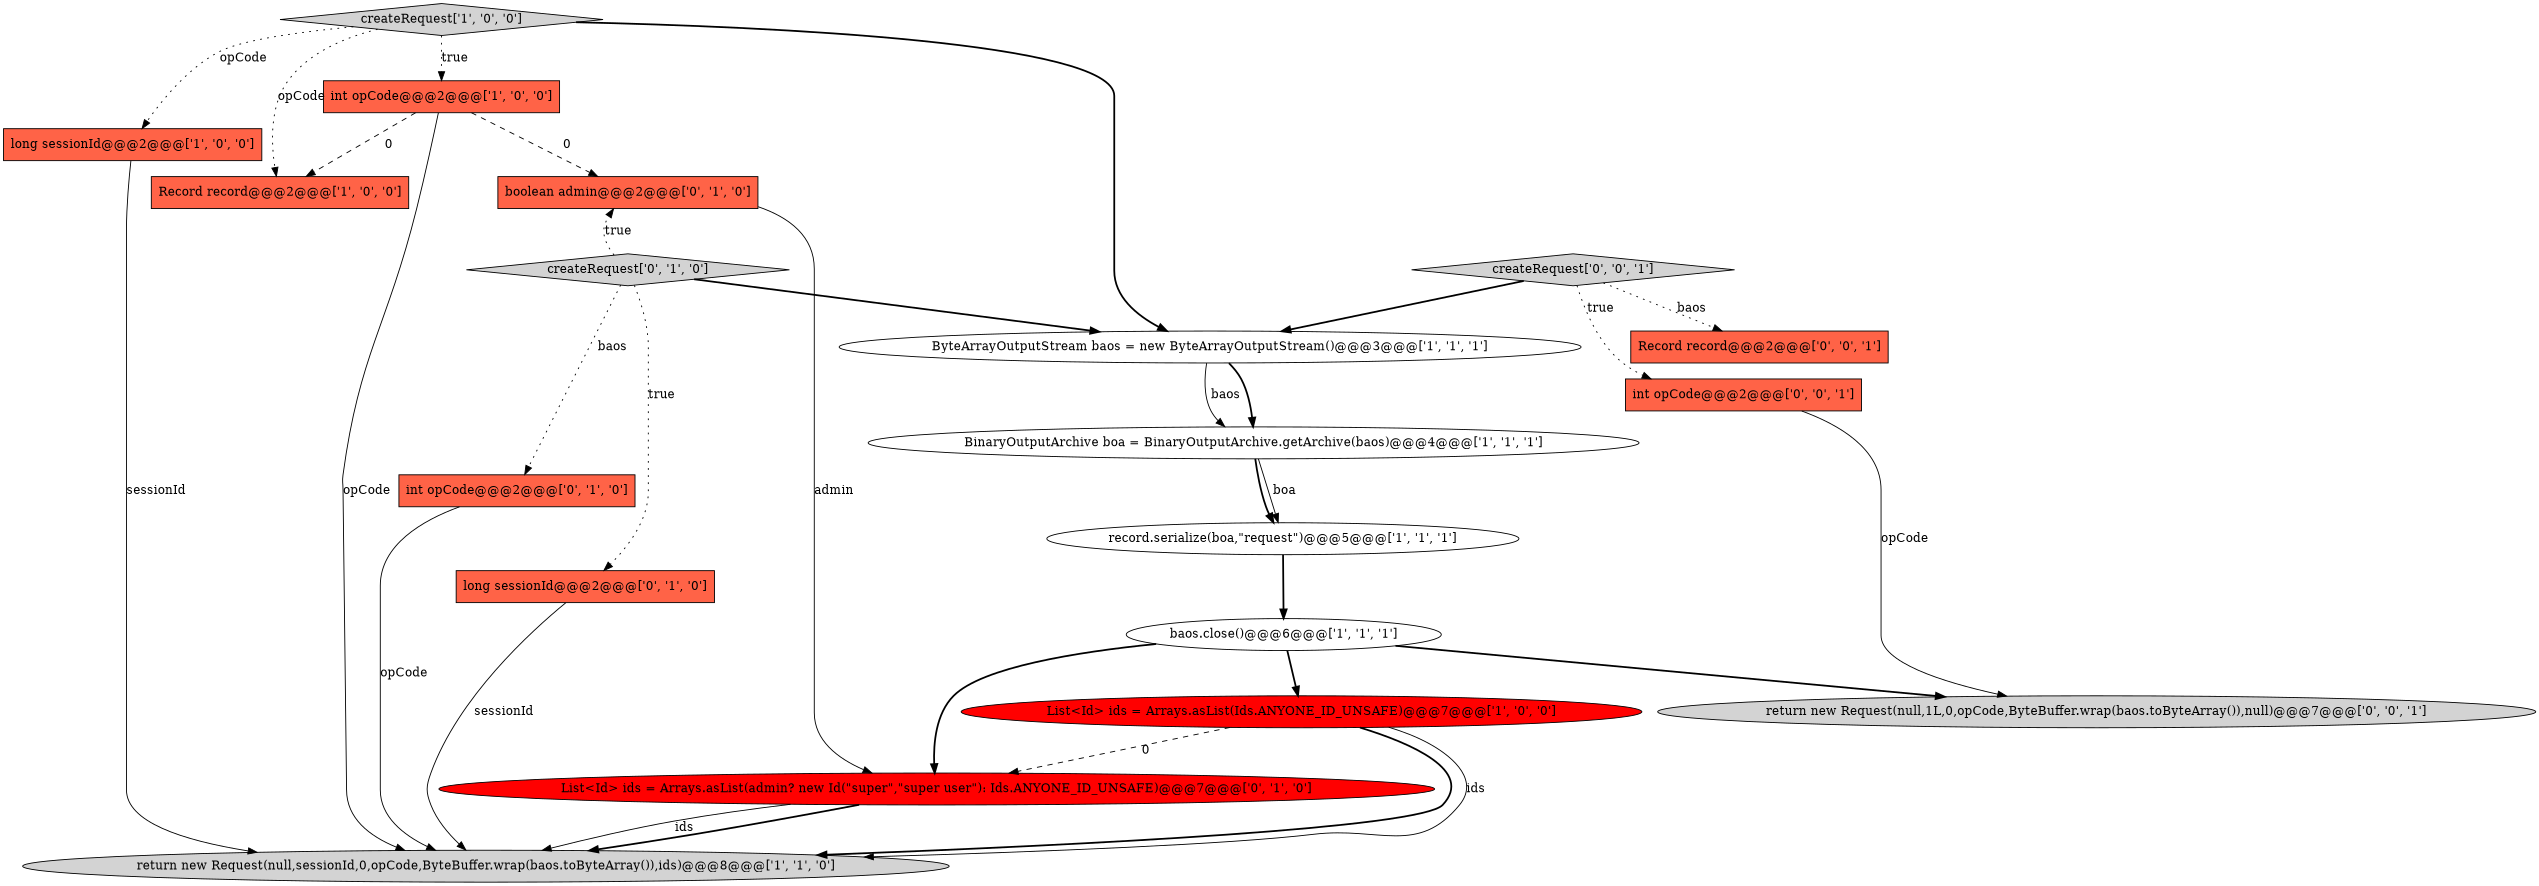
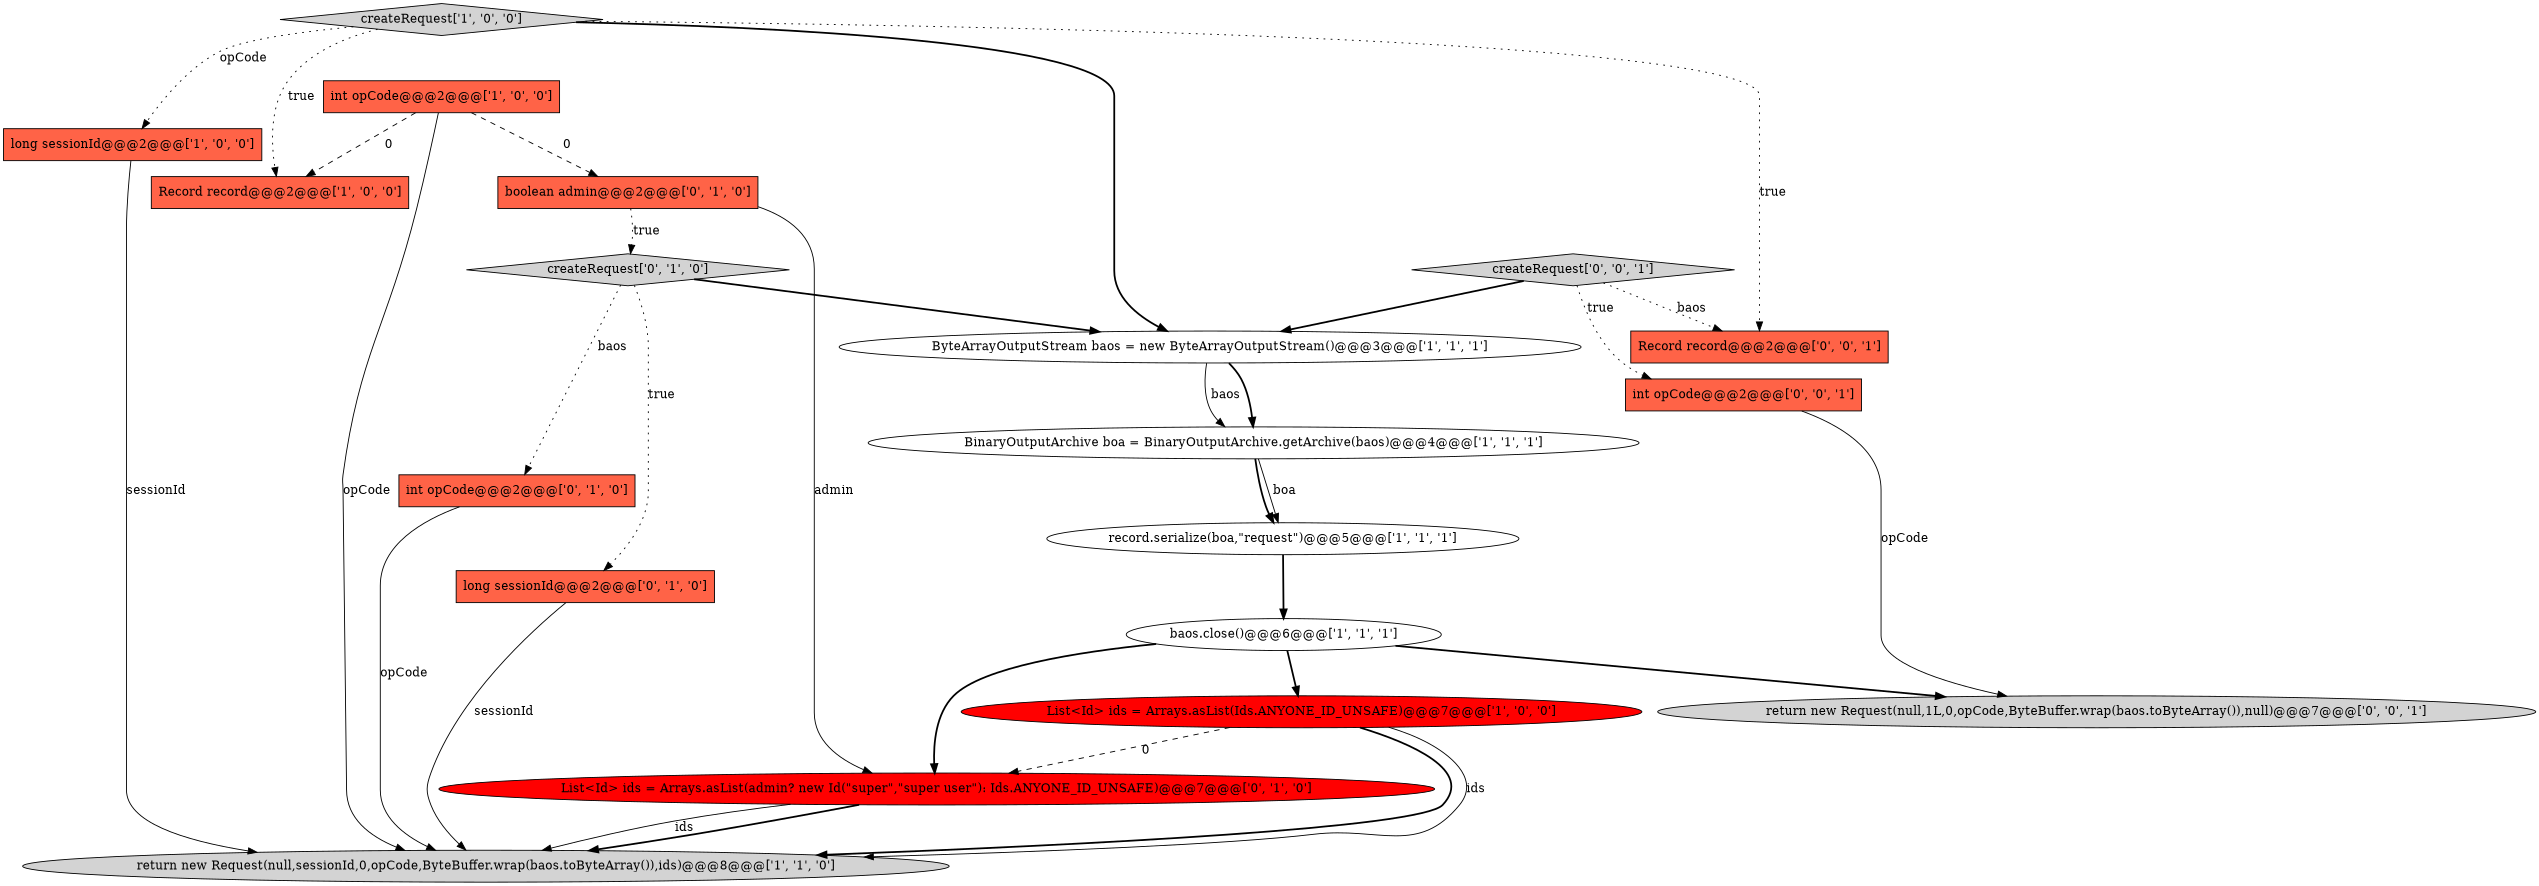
edge "createRequest['1', '0', '0']" -> "int opCode@@@2@@@['1', '0', '0']": now "createRequest['1', '0', '0']" -> "Record record@@@2@@@['0', '0', '1']"
edge "createRequest['1', '0', '0']" -> "Record record@@@2@@@['1', '0', '0']": label "opCode" -> "true"
edge "createRequest['0', '1', '0']" -> "boolean admin@@@2@@@['0', '1', '0']": reversed
